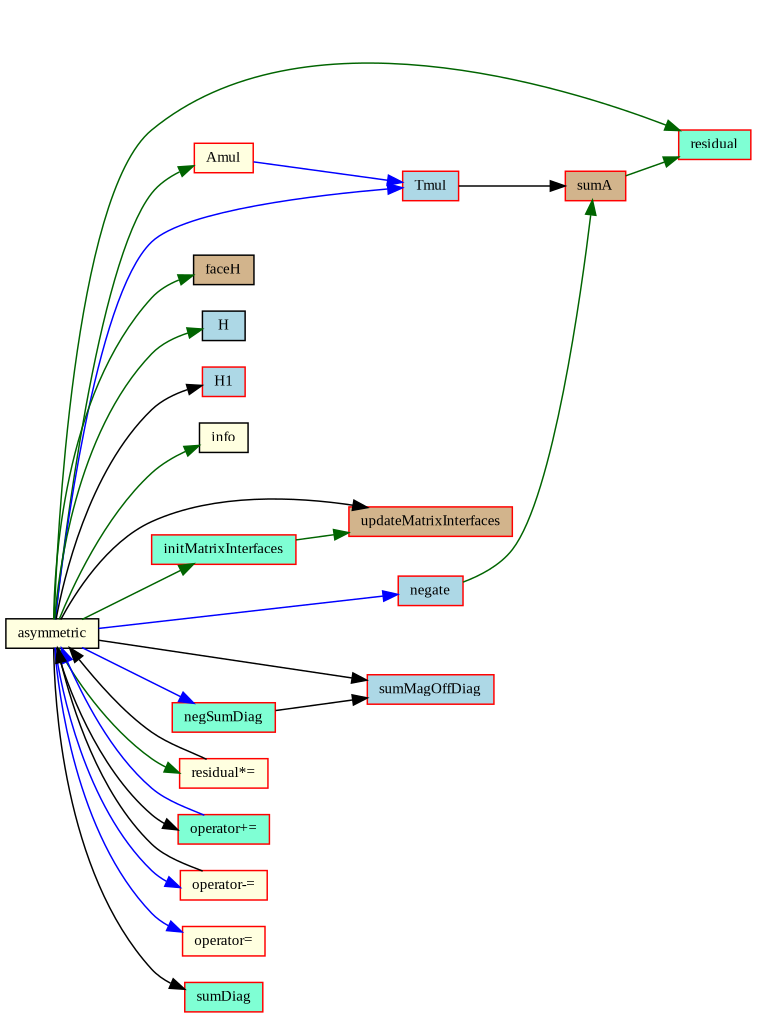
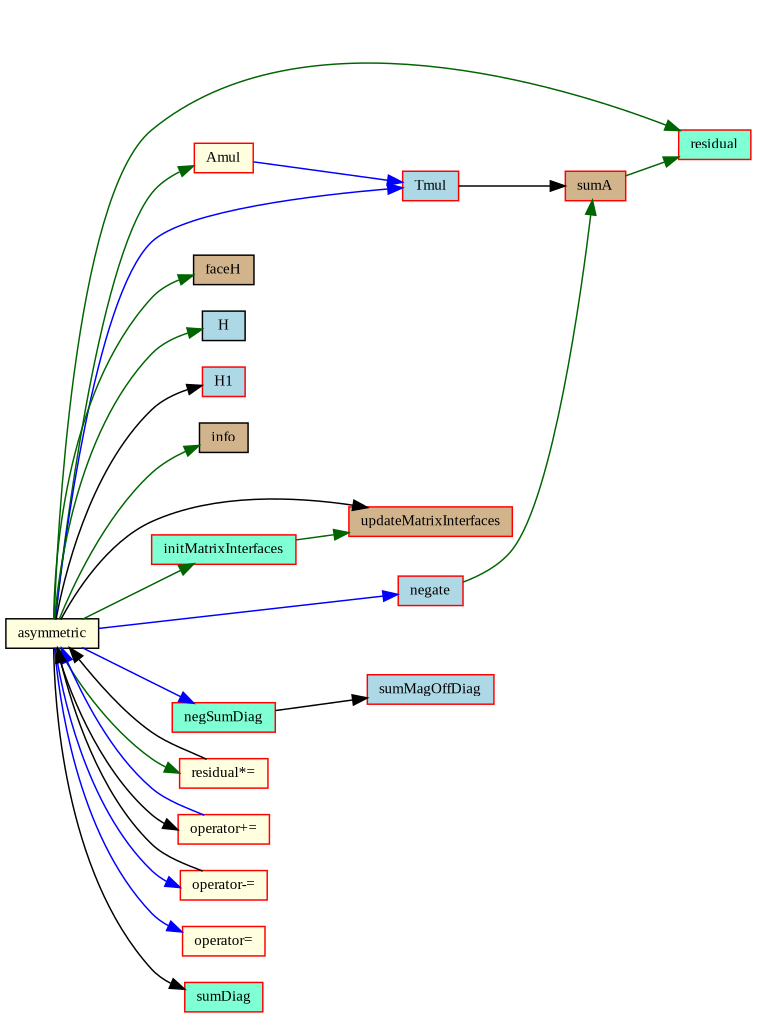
node "info": fillcolor lightyellow -> tan
edge "asymmetric" -> "sumMagOffDiag": removed
node "operator+=": fillcolor aquamarine -> lightyellow
